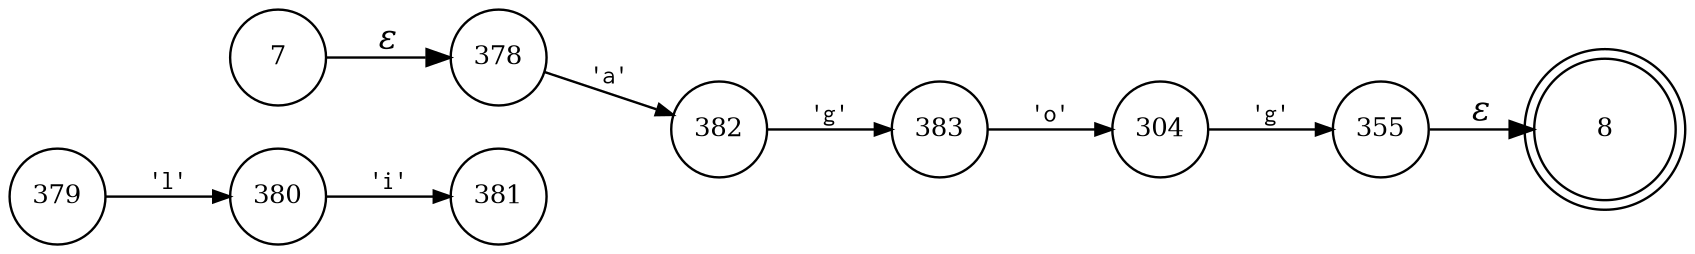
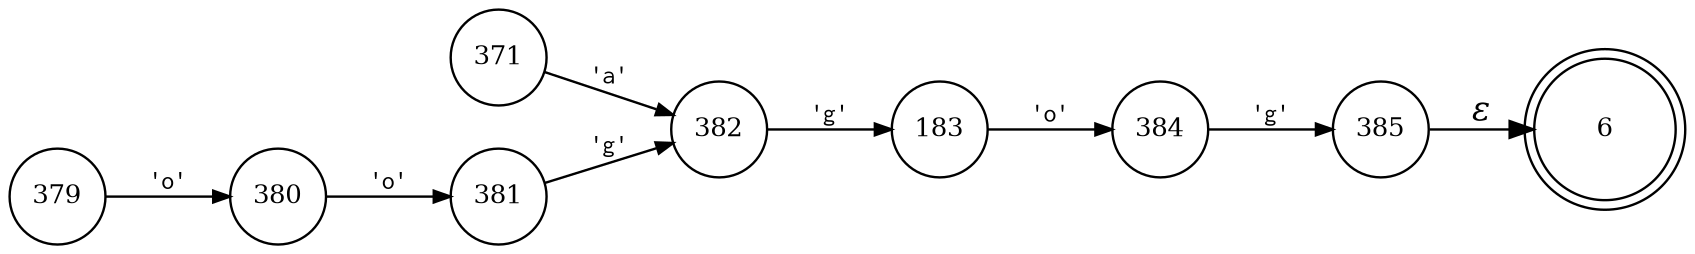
node "7": removed
node "378": label "378" -> "371"
node "383": label "383" -> "183"
node "304": label "304" -> "384"
node "355": label "355" -> "385"
node "8": label "8" -> "6"
edge "381" -> "382": added, label "'g'"
edge "379" -> "380": label "'l'" -> "'o'"
edge "380" -> "381": label "'i'" -> "'o'"
